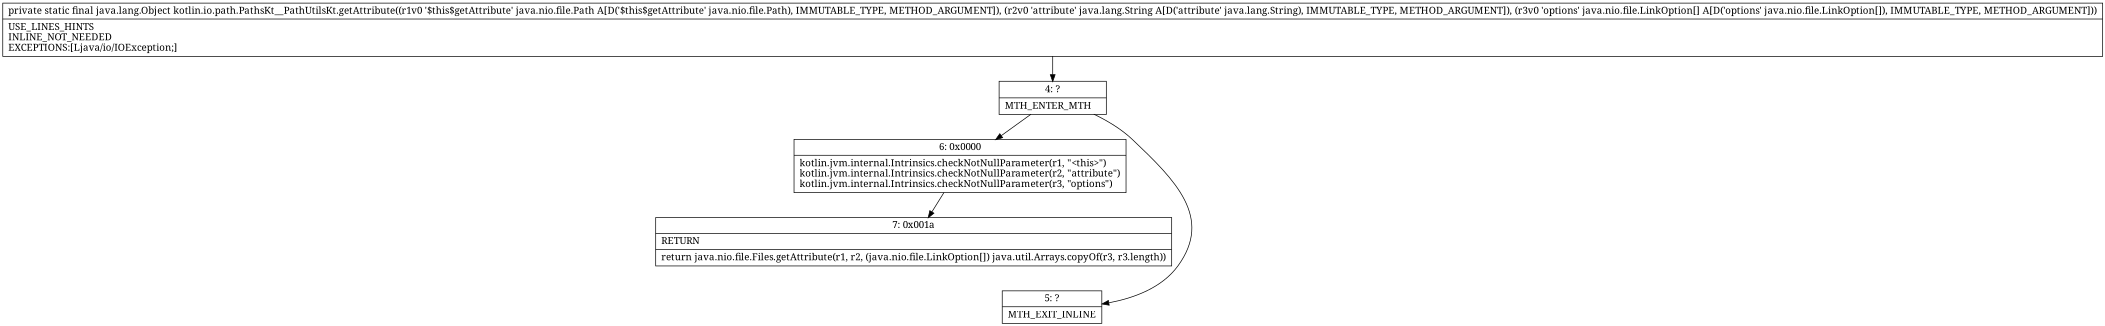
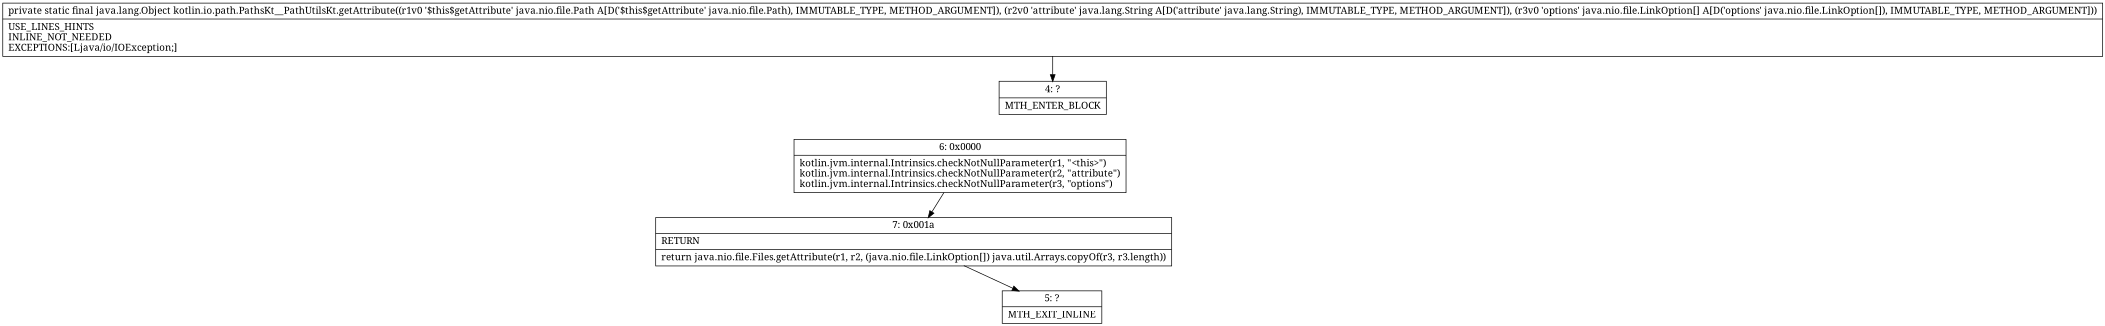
node "4: ?": text "MTH_ENTER_MTH" -> "MTH_ENTER_BLOCK"
edge "4: ?" -> "6: 0x0000": removed
edge "4: ?" -> "5: ?": now "7: 0x001a" -> "5: ?"
